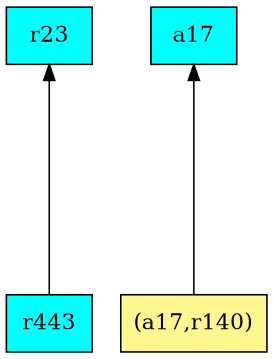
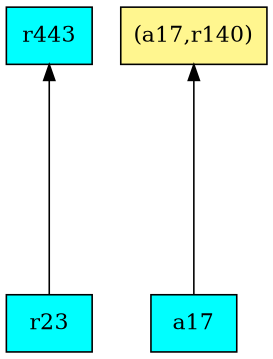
edge "r443" -> "r23": reversed
edge "(a17,r140)" -> "a17": reversed
